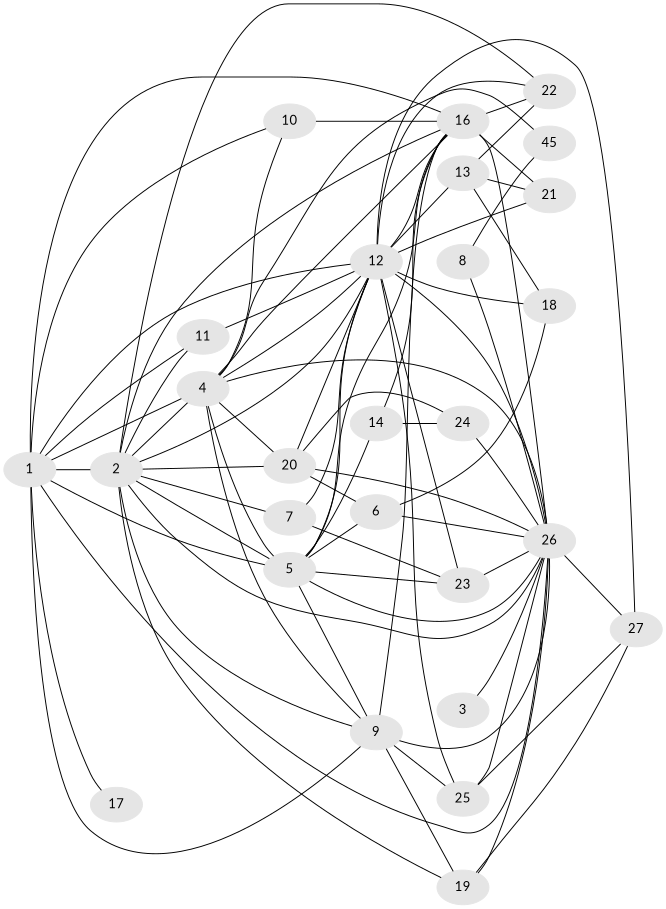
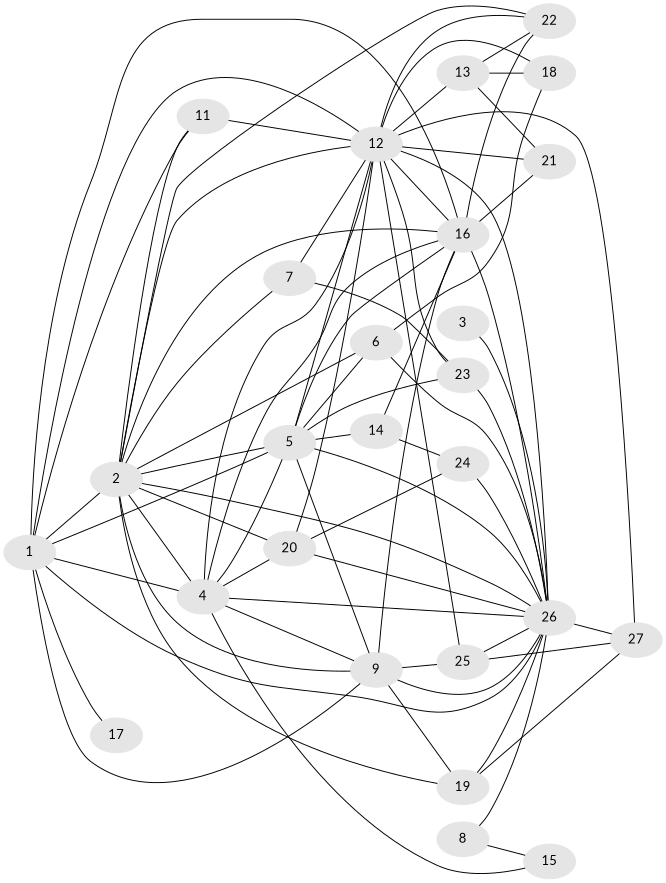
node "10": removed
node "45": label "45" -> "15"
edge "20" -- "6": now "2" -- "6"
